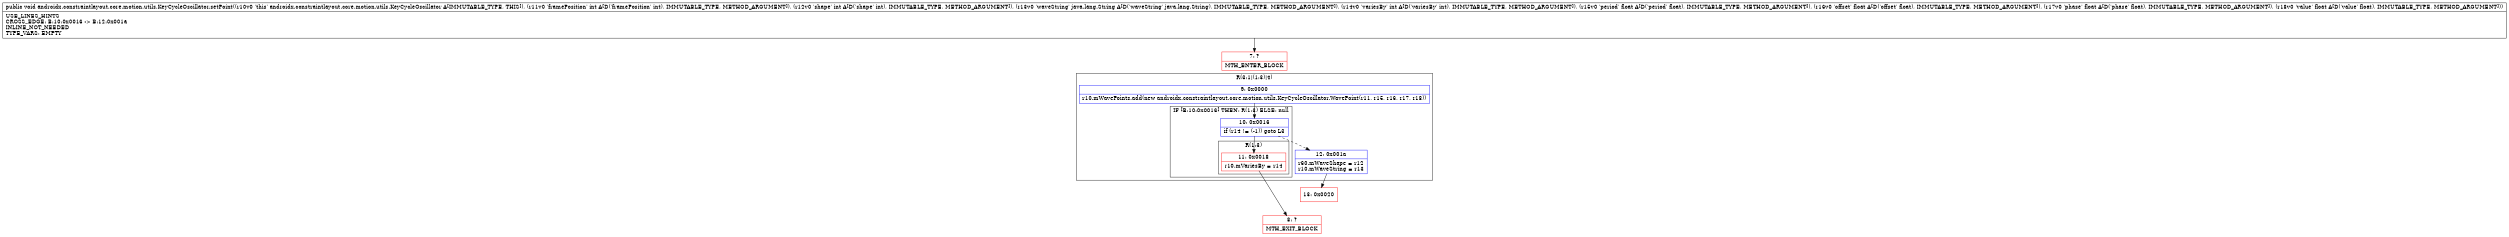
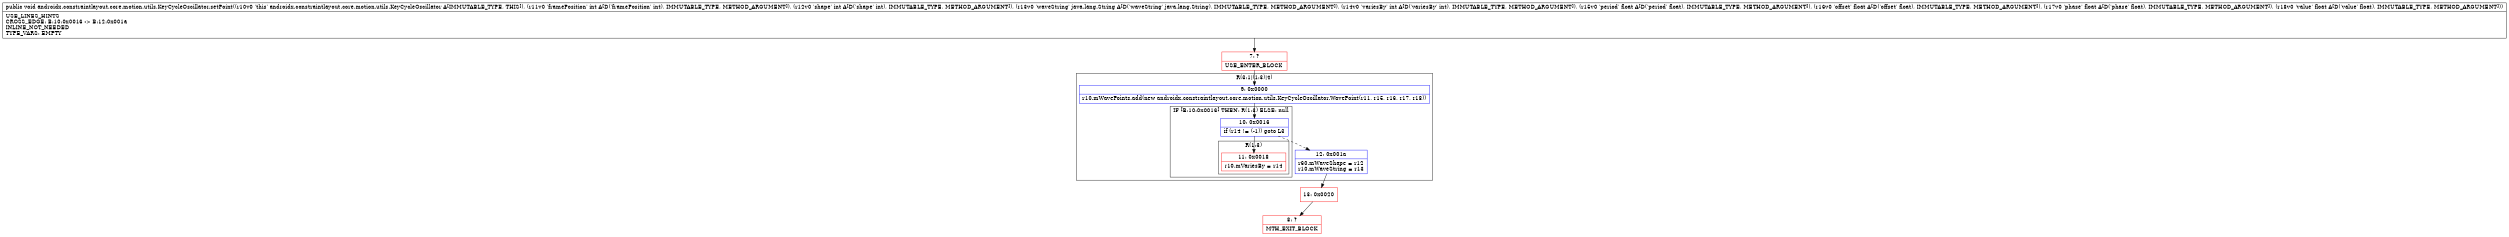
node "7: ?": text "MTH_ENTER_BLOCK" -> "USE_ENTER_BLOCK"
edge "7: ?" -> "9: 0x0000": added
edge "11: 0x0018" -> "8: ?": now "13: 0x0020" -> "8: ?"
